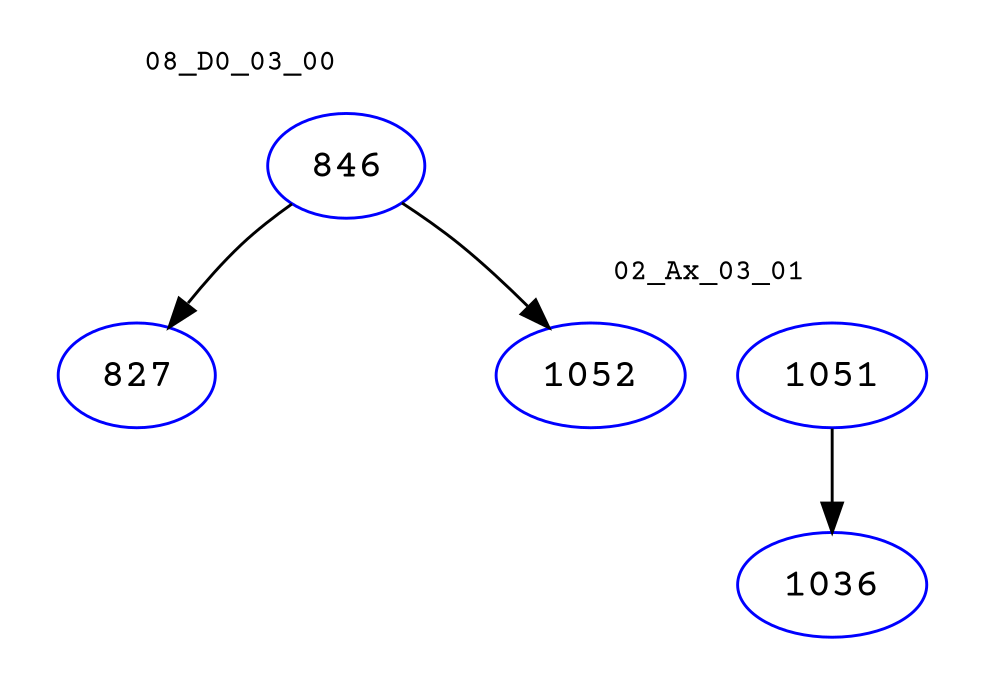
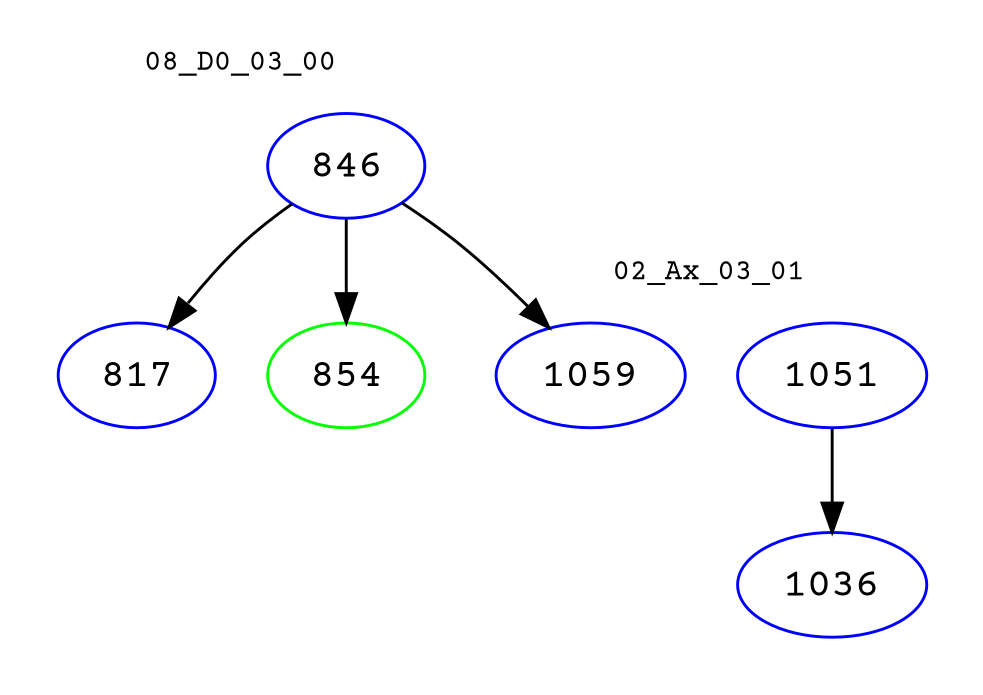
node "827": label "827" -> "817"
node "854": added
node "1052": label "1052" -> "1059"
